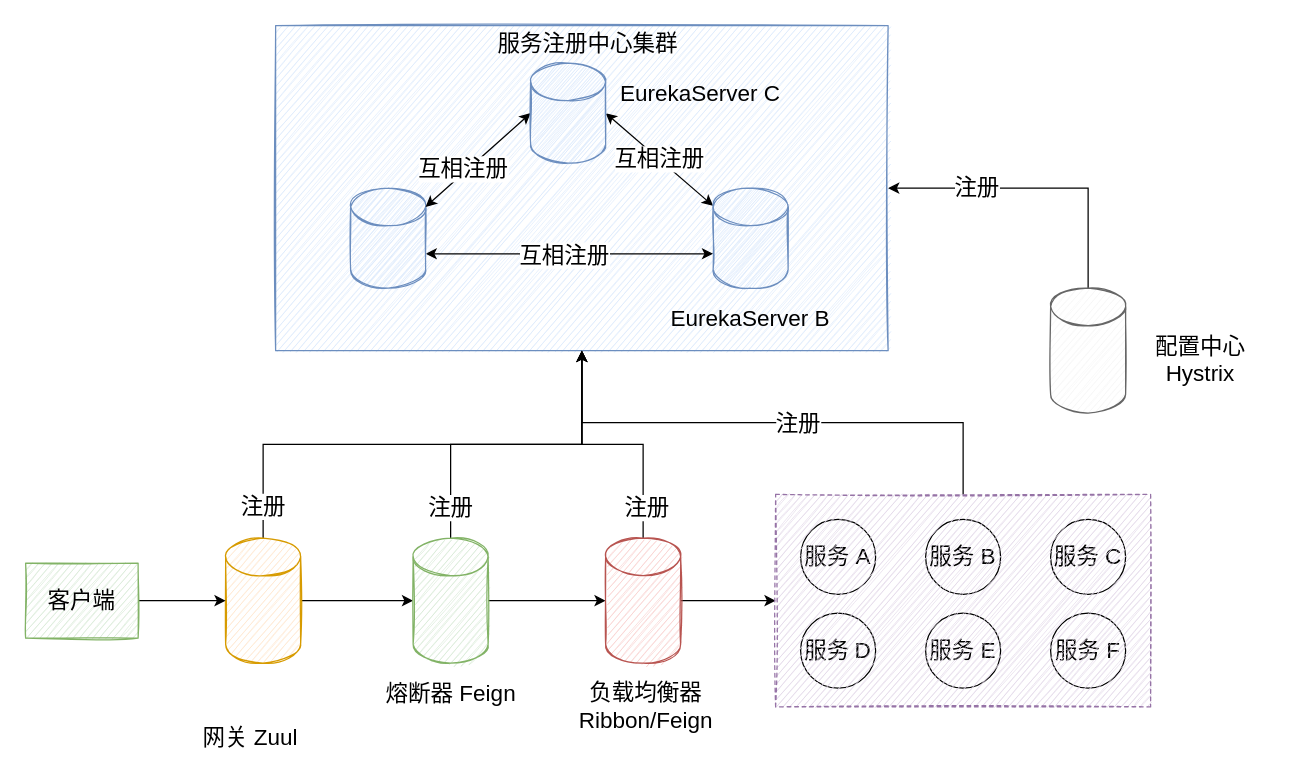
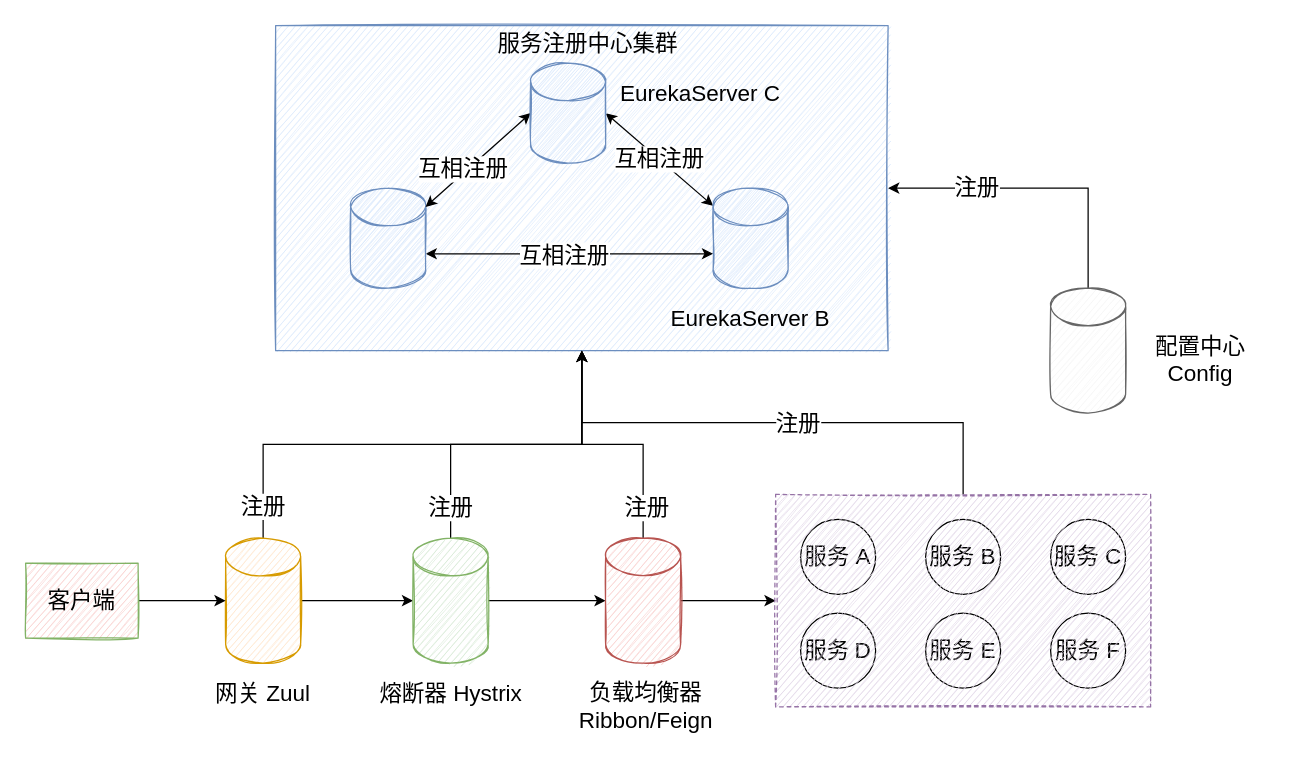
node "配置中心 Hystrix": label "配置中心 Hystrix" -> "配置中心 Config"
node "客户端": fillcolor #d5e8d4 -> #f8cecc
node "熔断器 Feign": label "熔断器 Feign" -> "熔断器 Hystrix"
node "网关 Zuul": moved (251, 738) -> (263, 694)
